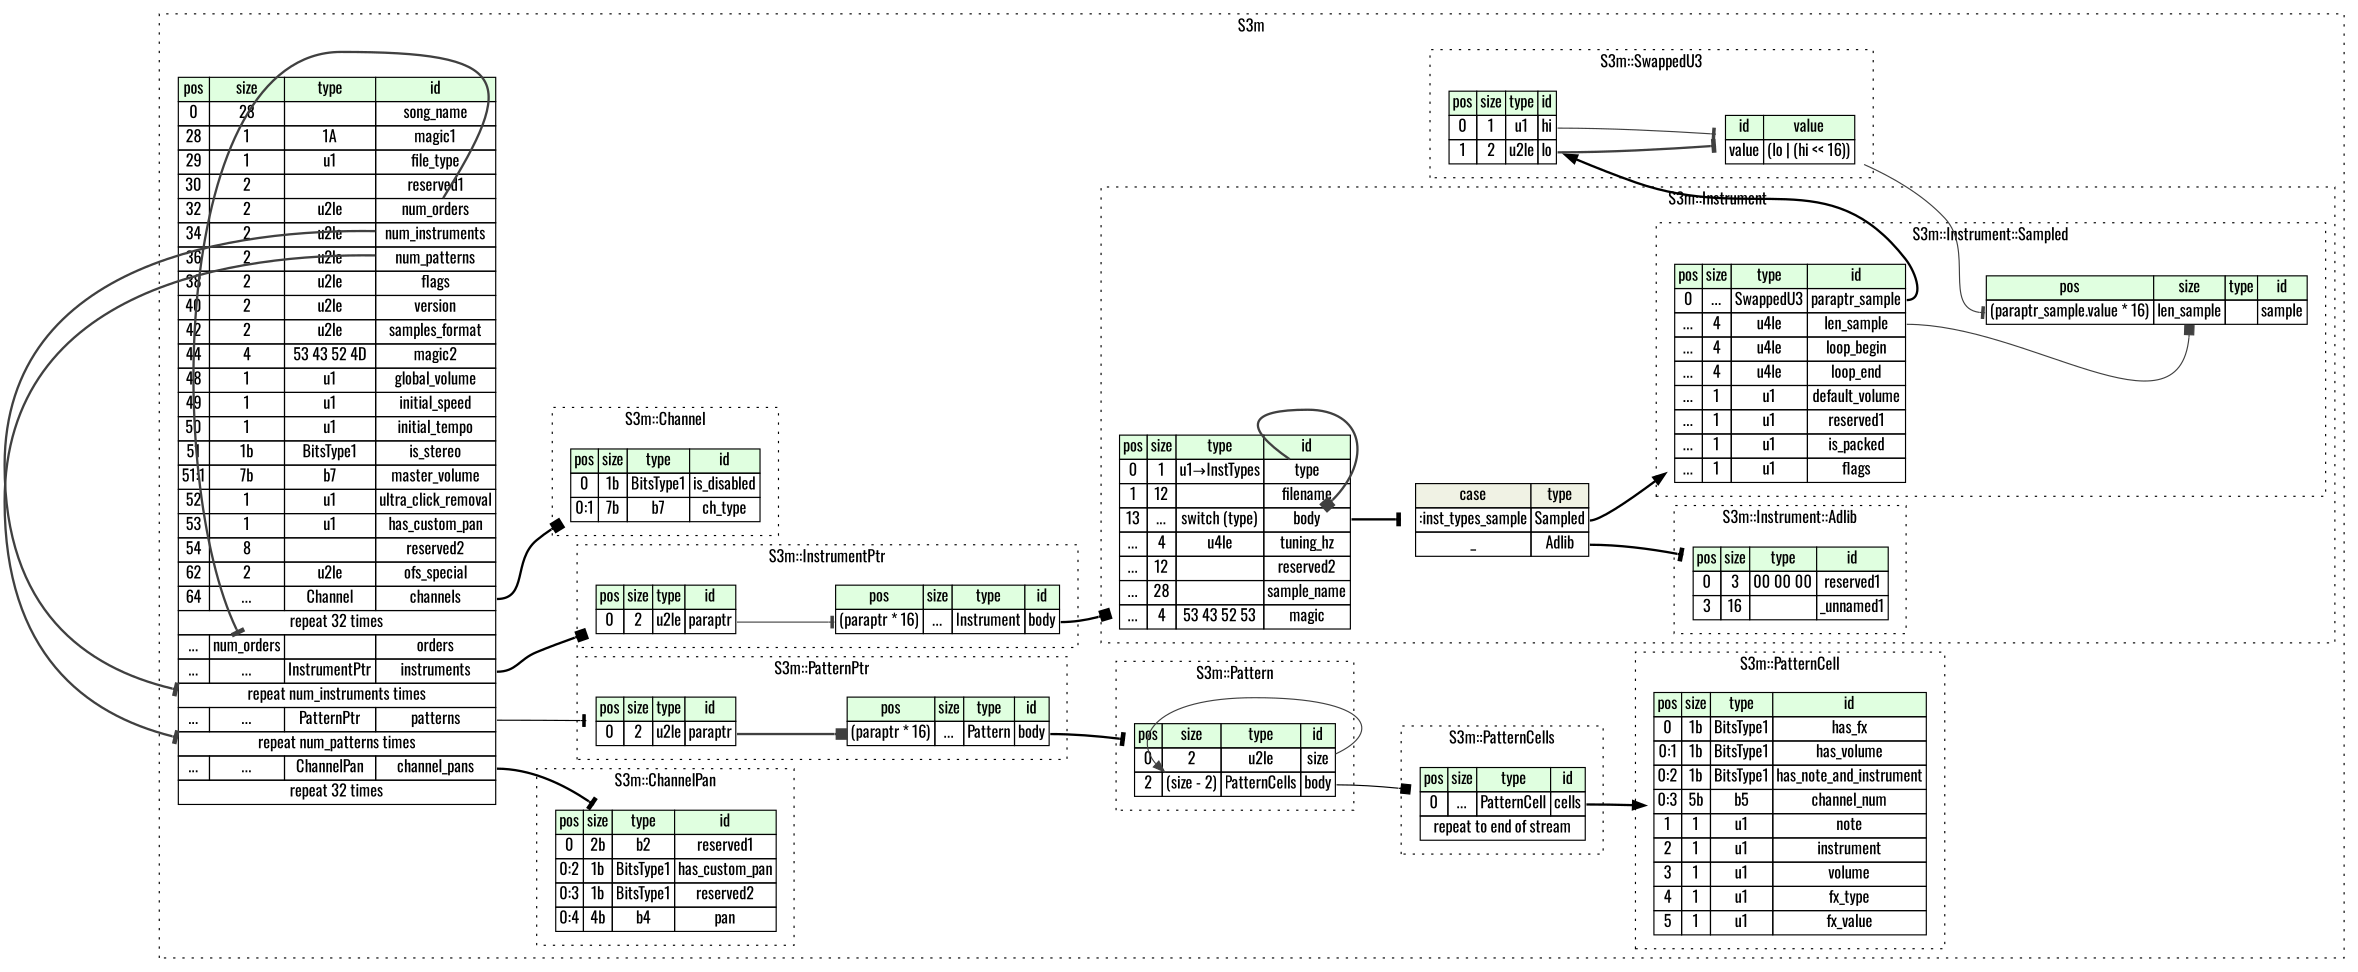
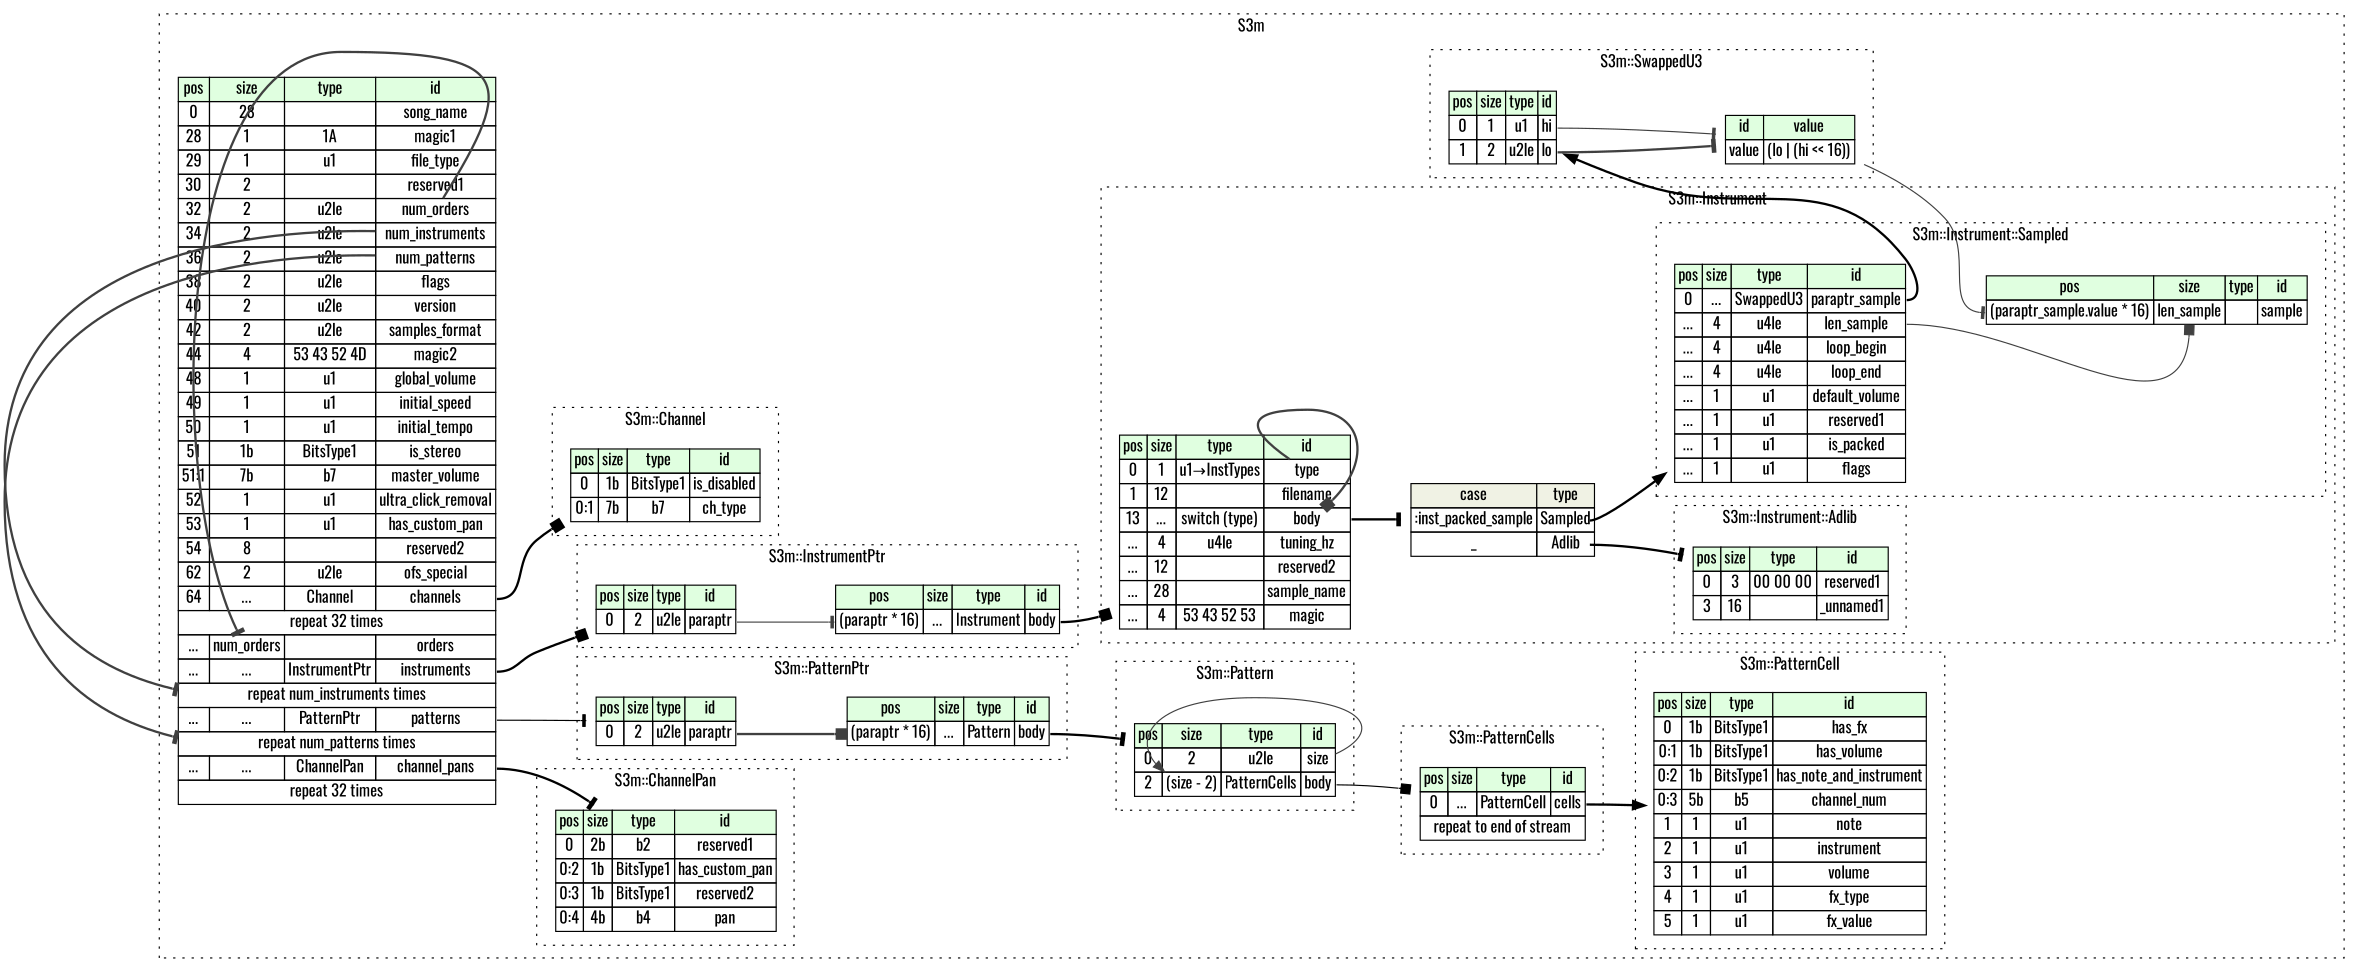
node "case": text ":inst_types_sample" -> ":inst_packed_sample"
